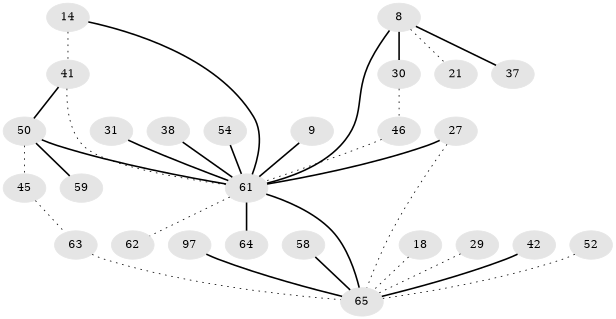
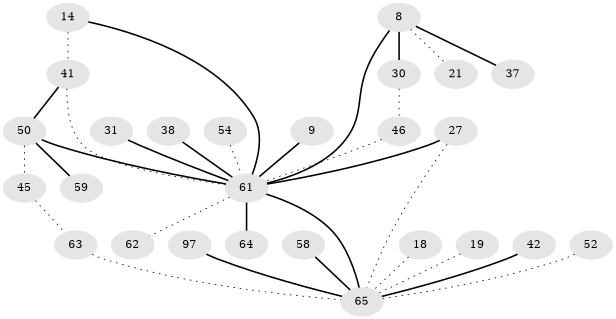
edge "54" -- "61": style bold -> dotted
node "29": label "29" -> "19"
